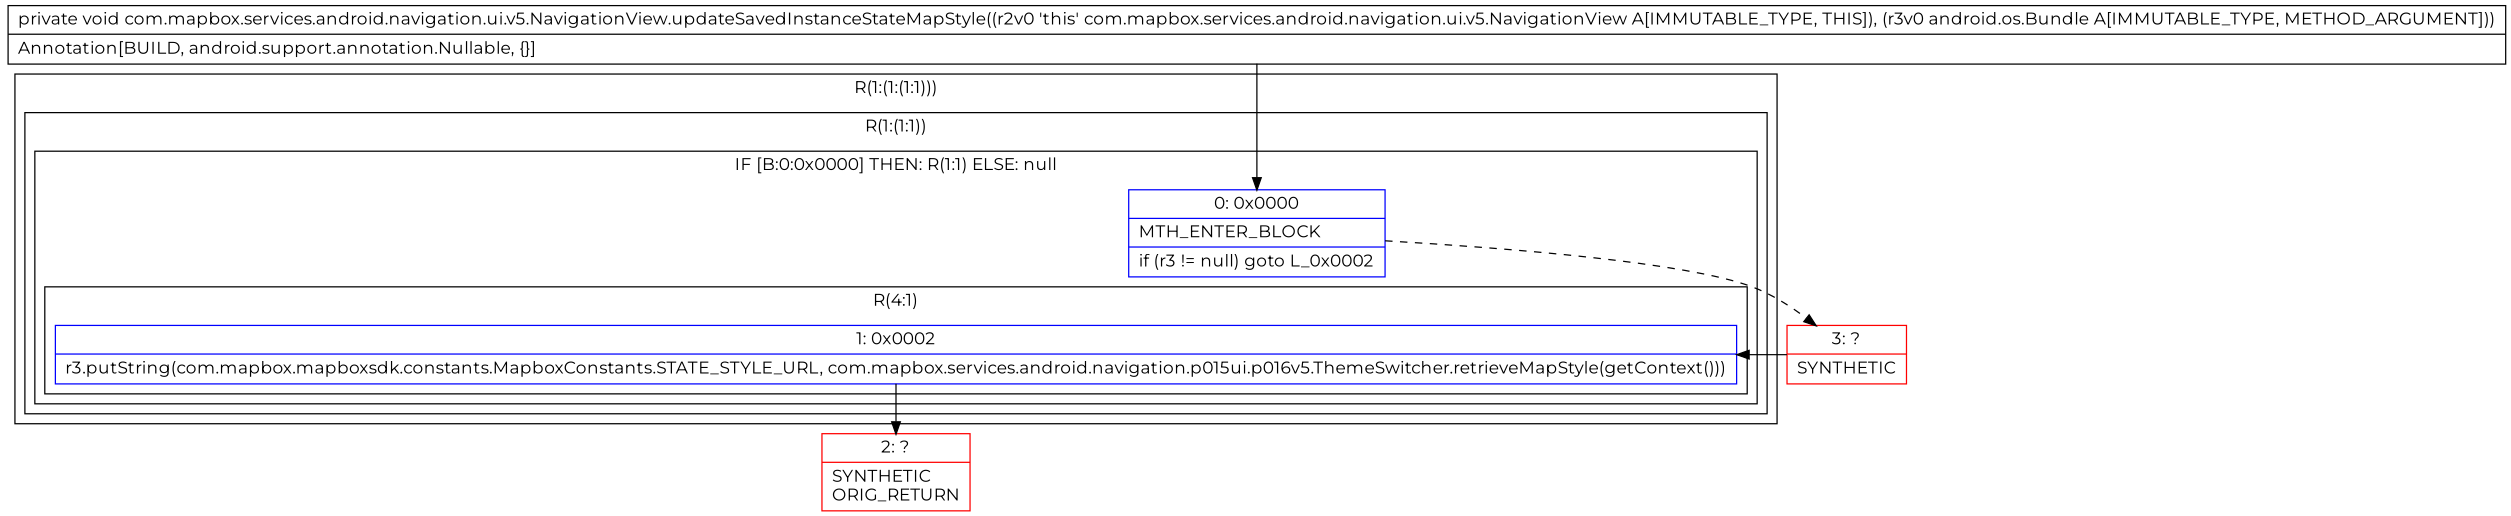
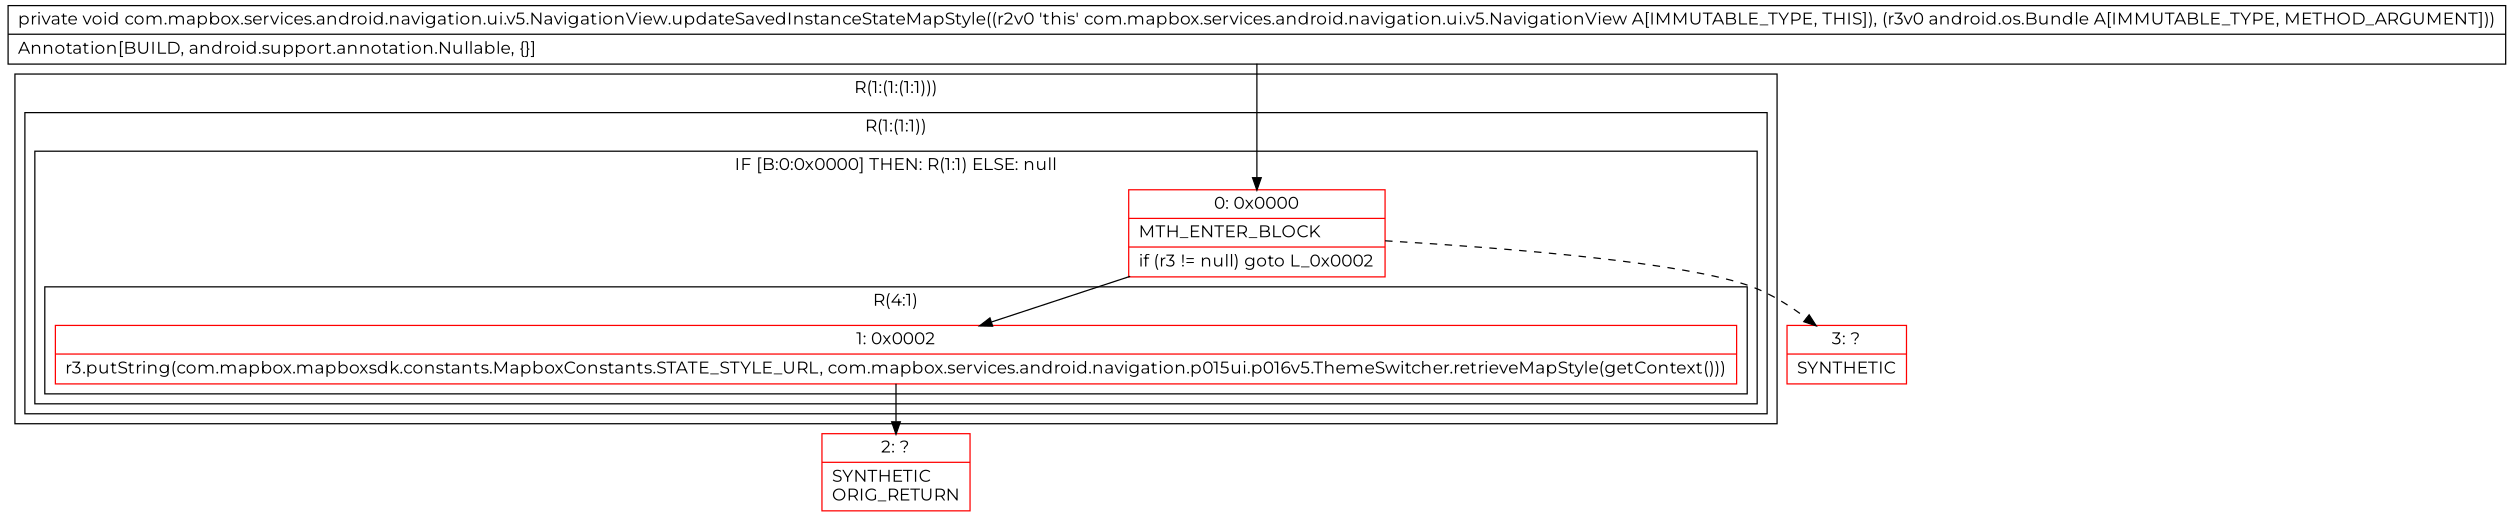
node "0: 0x0000": color blue -> red
node "1: 0x0002": color blue -> red
edge "3: ?" -> "1: 0x0002": now "0: 0x0000" -> "1: 0x0002"
